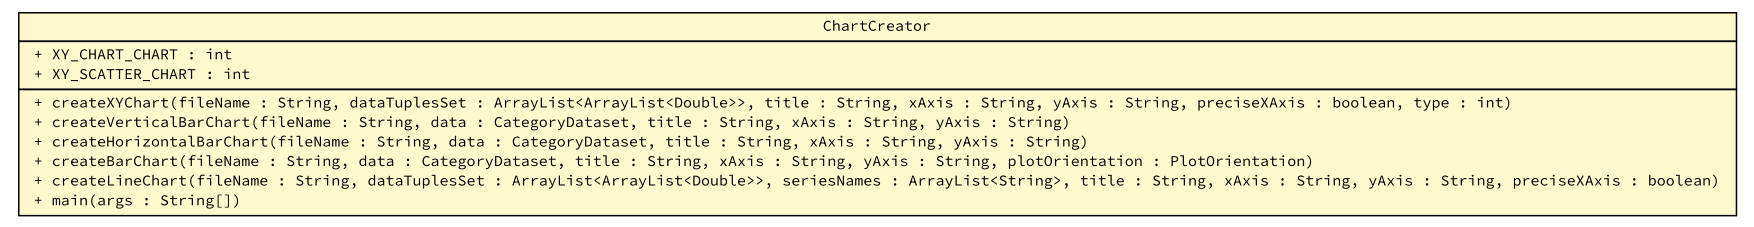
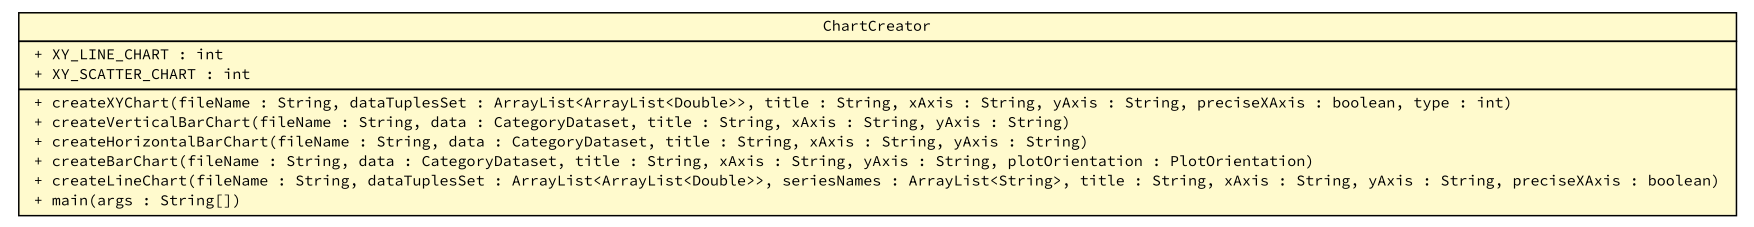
node "ChartCreator": text "+ XY_CHART_CHART : int" -> "+ XY_LINE_CHART : int"
